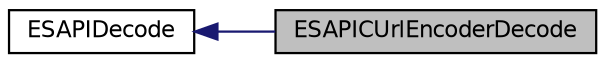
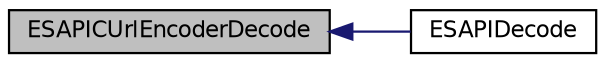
edge "ESAPICUrlEncoderDecode" -> "ESAPIDecode": reversed
